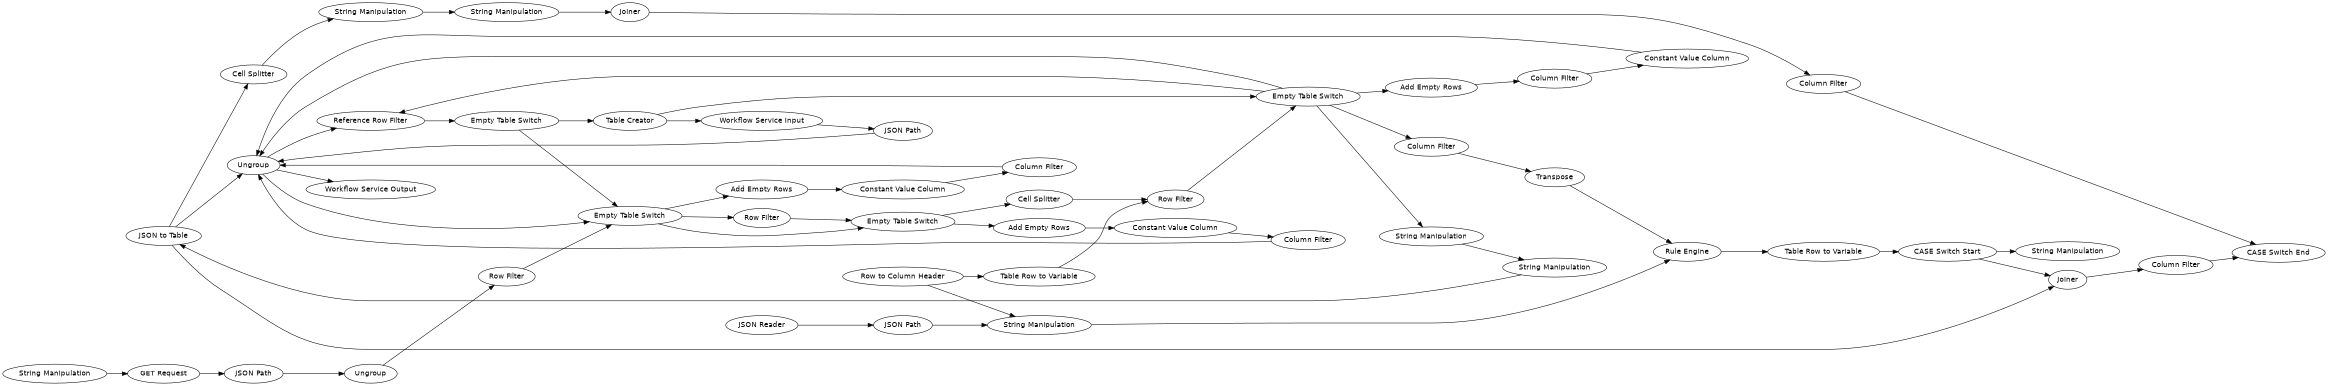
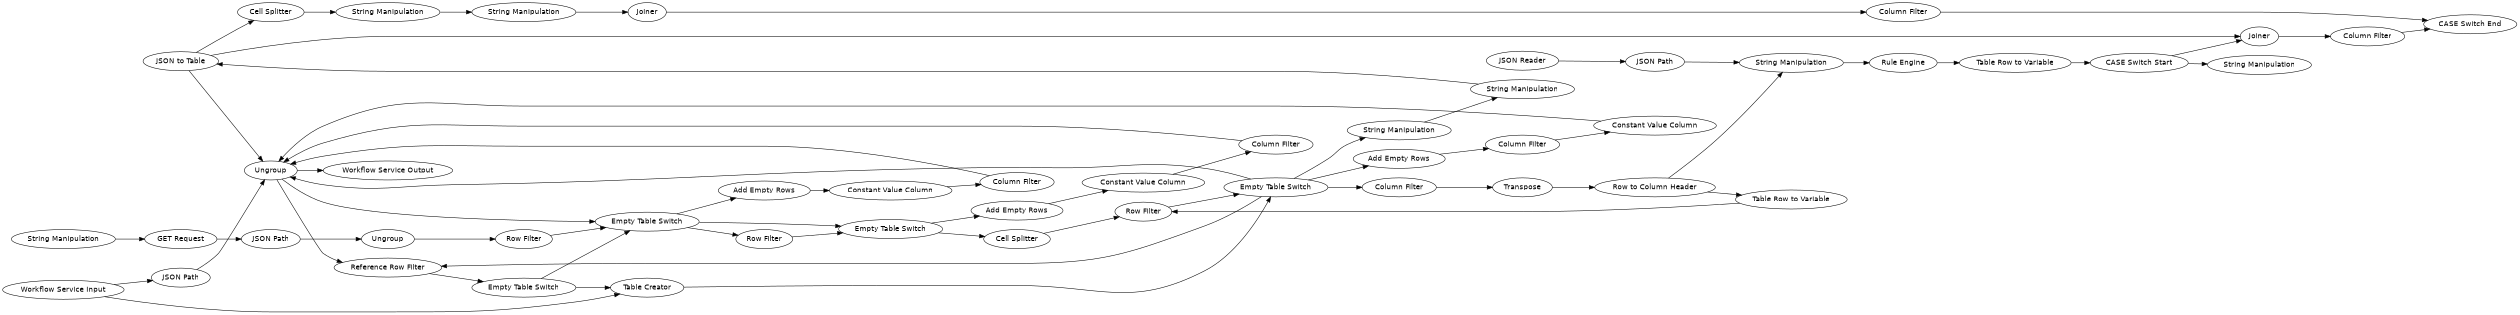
edge "Table Creator" -> "Workflow Service Input": reversed
edge "Transpose" -> "Rule Engine": now "Transpose" -> "Row to Column Header"
